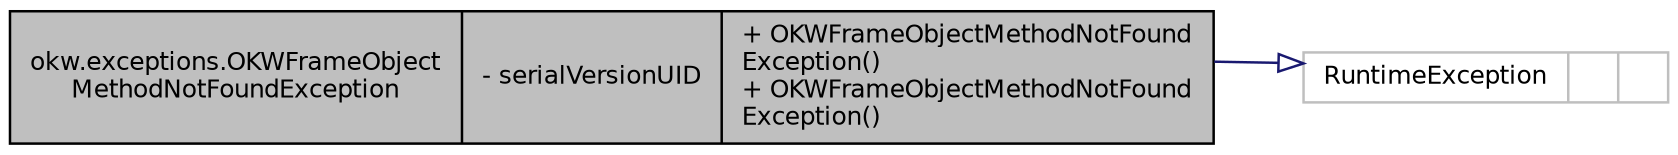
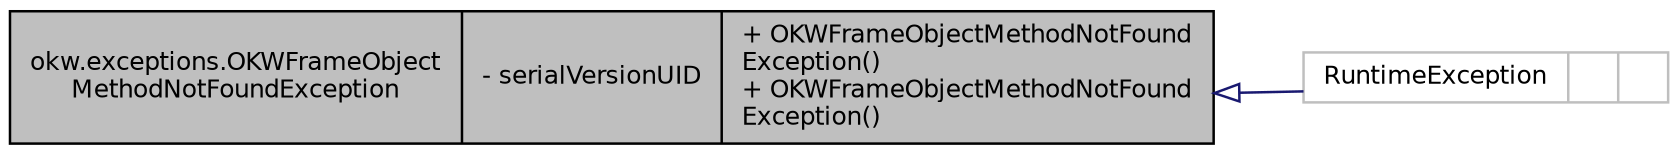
edge "okw.exceptions.OKWFrameObject" -> "RuntimeException": reversed
